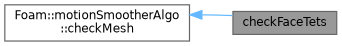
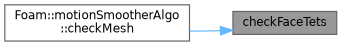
edge "checkFaceTets" -> "Foam::motionSmootherAlgo ::checkMesh": reversed
